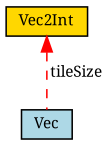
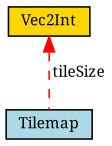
node "Vec": label "Vec" -> "Tilemap"
